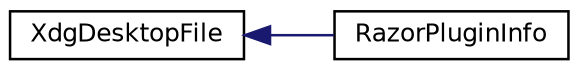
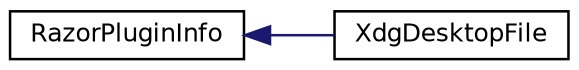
edge "RazorPluginInfo" -> "XdgDesktopFile": reversed
